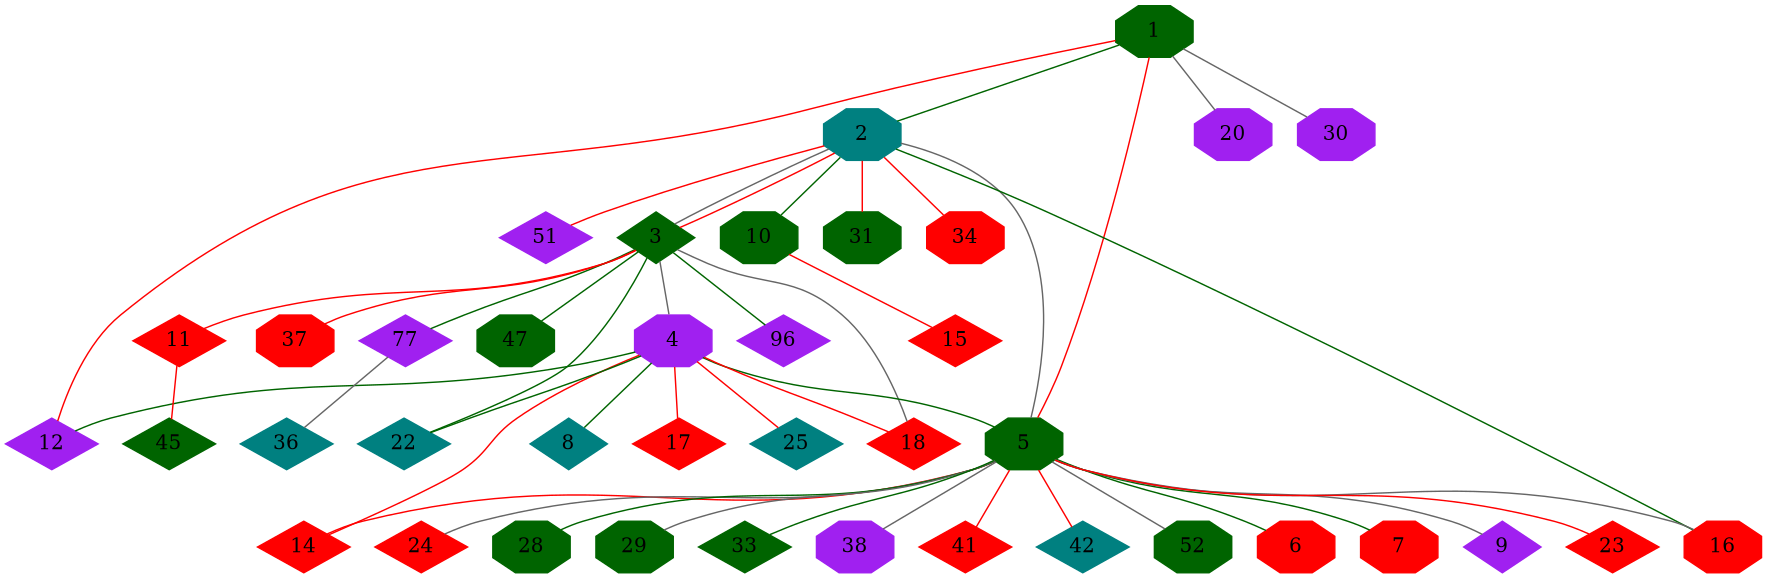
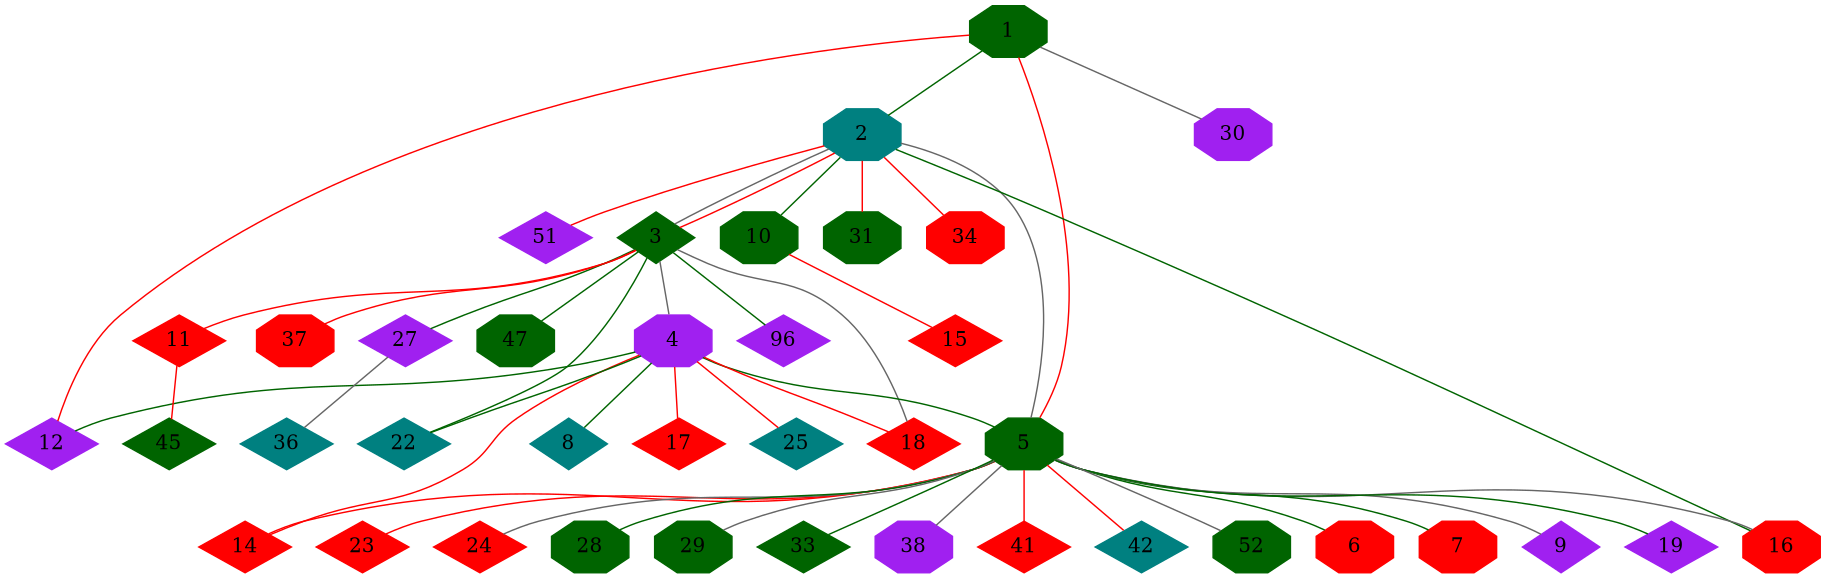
node "20": removed
node "77": label "77" -> "27"
node "19": added
